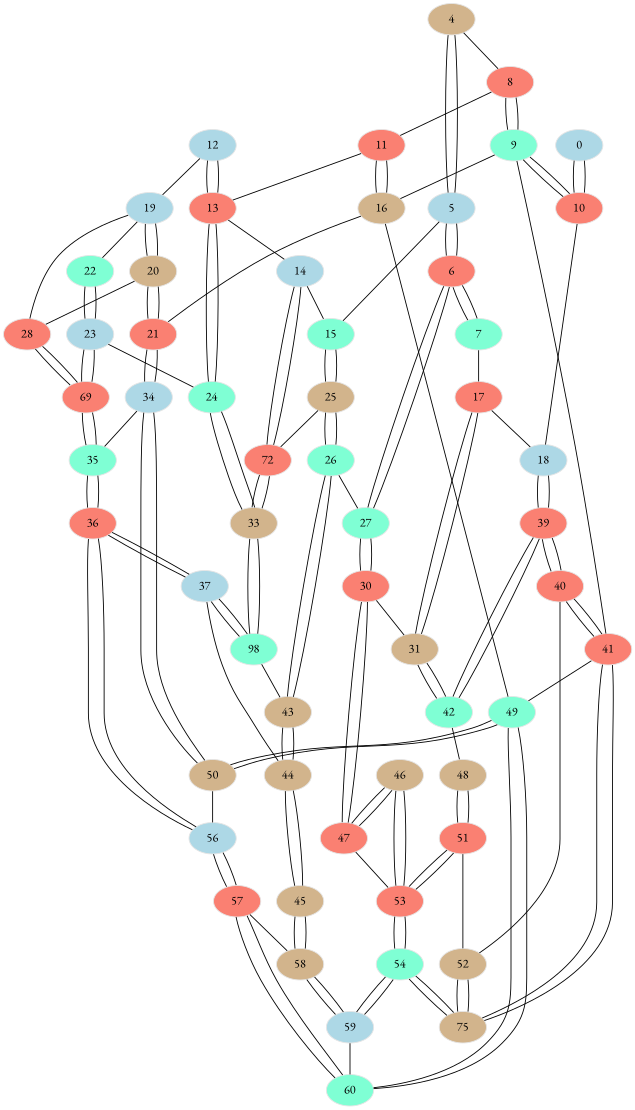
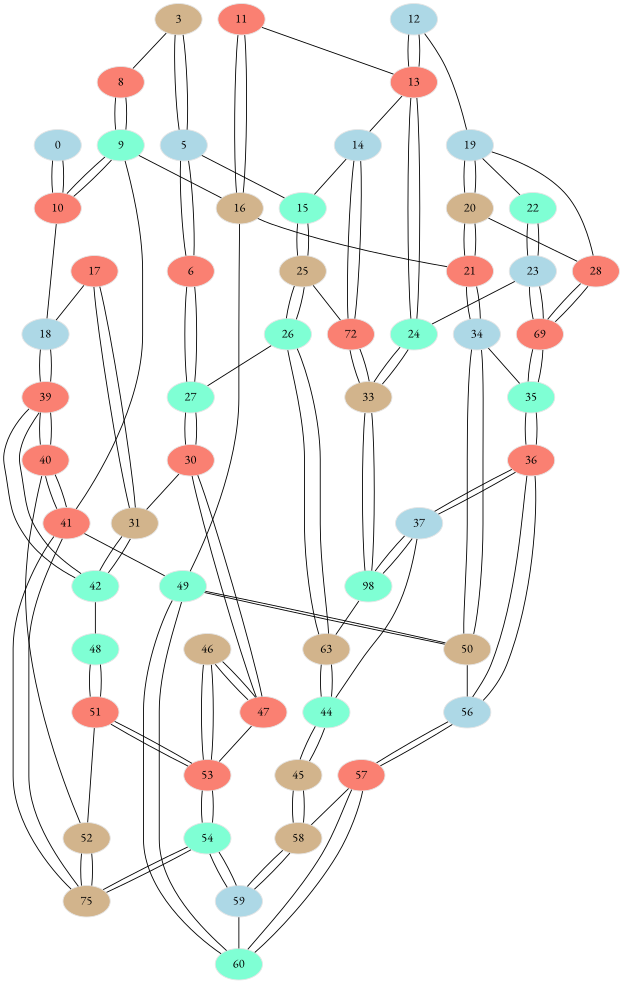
node "4": label "4" -> "3"
edge "8" -- "11": removed
node "7": removed
node "43": label "43" -> "63"
node "44": fillcolor tan -> aquamarine
node "48": fillcolor tan -> aquamarine
